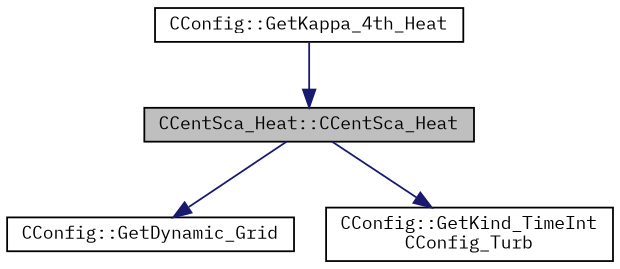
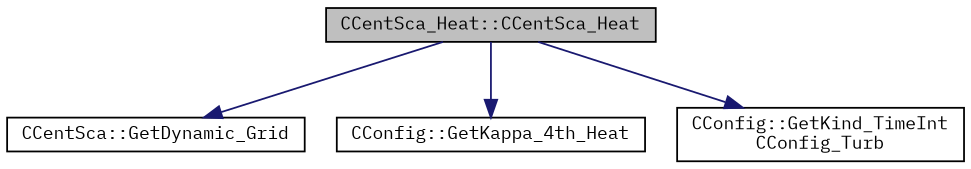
edge "CConfig::GetKappa_4th_Heat" -> "CCentSca_Heat::CCentSca_Heat": reversed
node "CConfig::GetDynamic_Grid": label "CConfig::GetDynamic_Grid" -> "CCentSca::GetDynamic_Grid"
